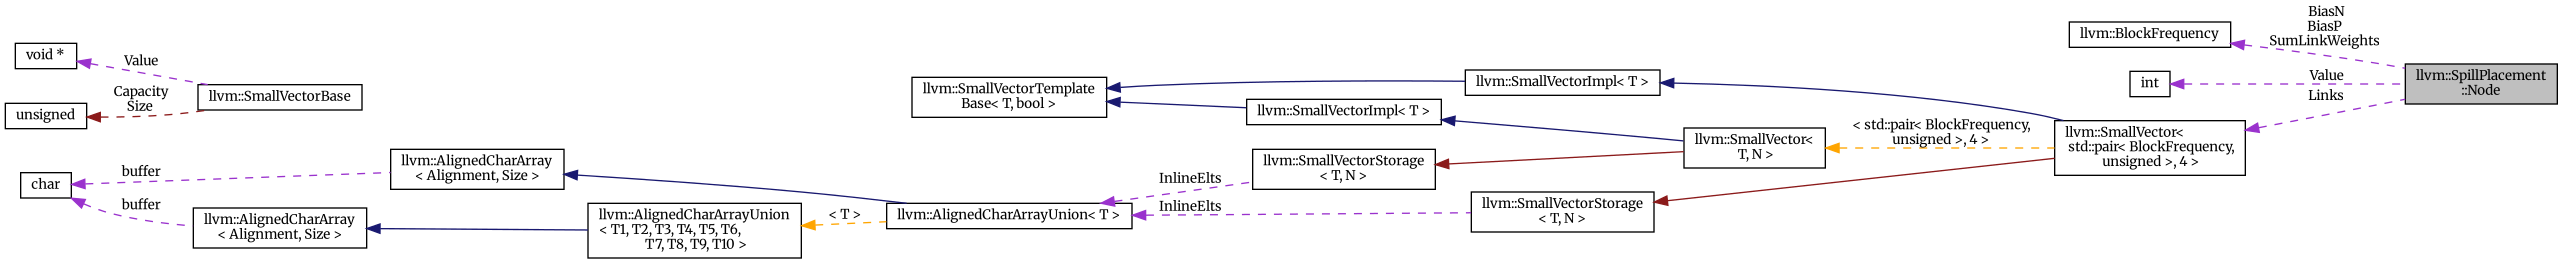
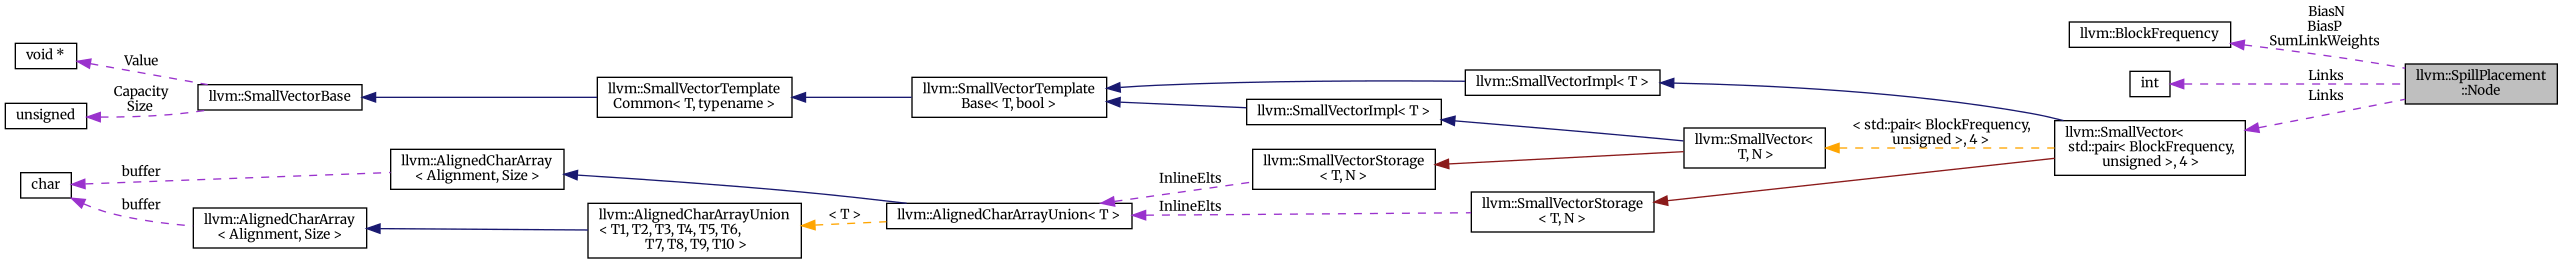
edge "llvm::SpillPlacement ::Node" -> "int": label " Value" -> " Links"
node "llvm::SmallVectorTemplate Common< T, typename >": added
edge "llvm::SmallVectorBase" -> "unsigned": color firebrick4 -> darkorchid3
